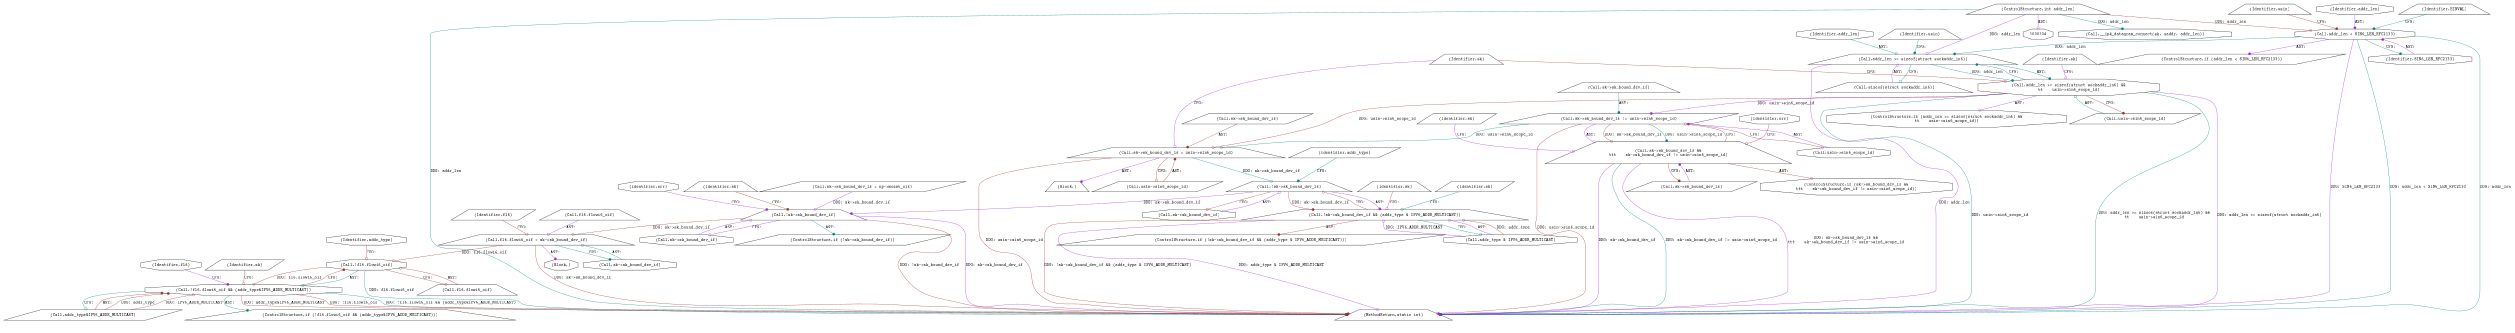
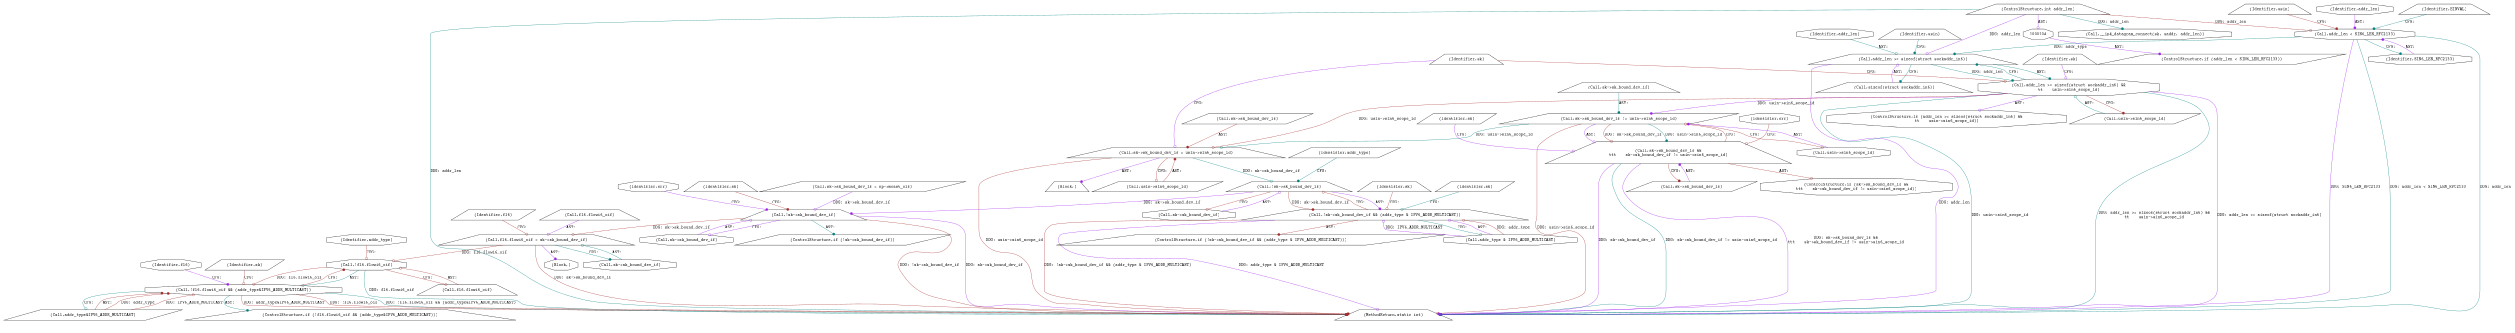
edge "(Call,addr_len < SIN6_LEN_RFC2133)" -> "(ControlStructure,if (addr_len < SIN6_LEN_RFC2133))": now "1000104" -> "(ControlStructure,if (addr_len < SIN6_LEN_RFC2133))"
edge "(Call,addr_len < SIN6_LEN_RFC2133)" -> "(Call,addr_len >= sizeof(struct sockaddr_in6))": label "DDG: addr_len" -> "DDG: addr_type"
edge "(Call,addr_len >= sizeof(struct sockaddr_in6))" -> "(Call,sizeof(struct sockaddr_in6))": arrowhead odot -> dot
